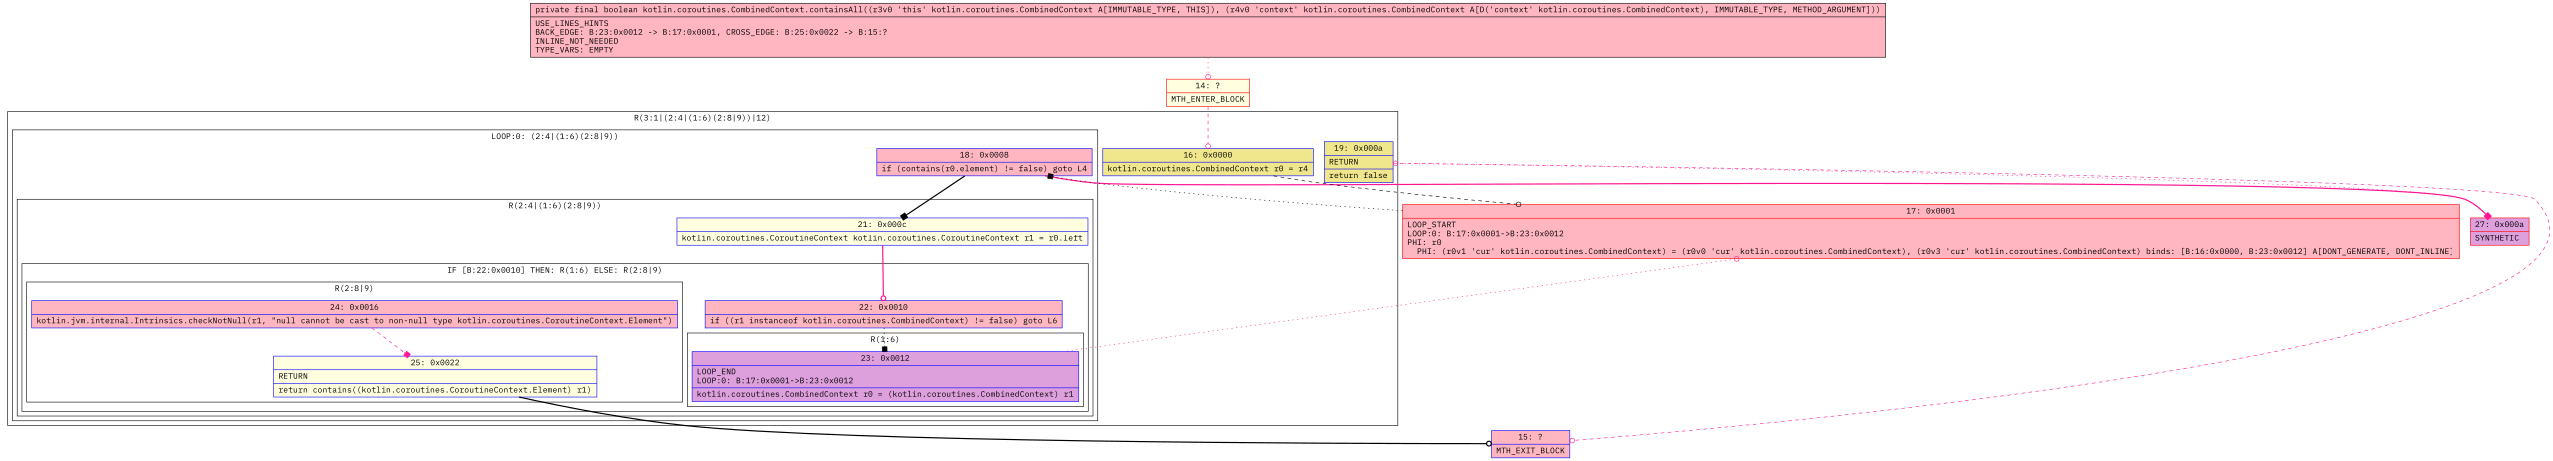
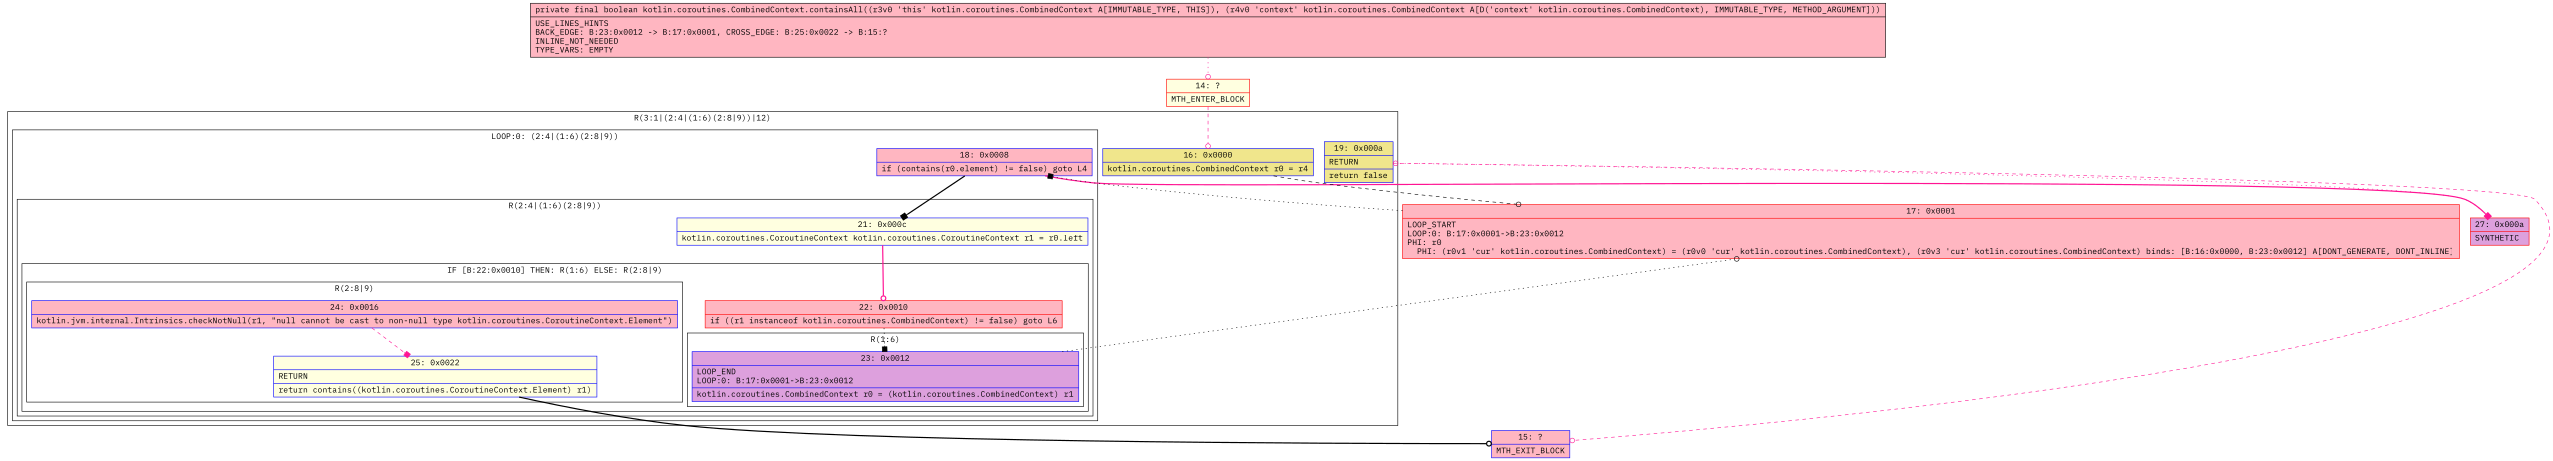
edge "23: 0x0012" -> "17: 0x0001": color deeppink -> black
node "22: 0x0010": color blue -> red
